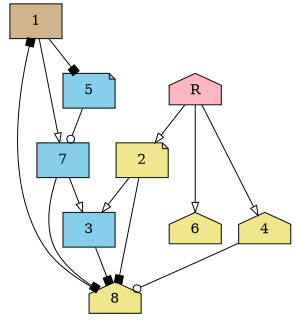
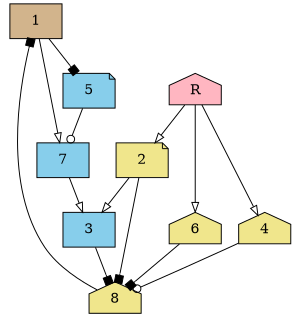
edge "7" -> "8": now "6" -> "8"
